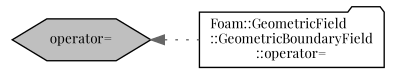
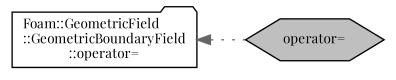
edge "Foam::GeometricField ::GeometricBoundaryField ::operator=" -> "operator=": reversed
